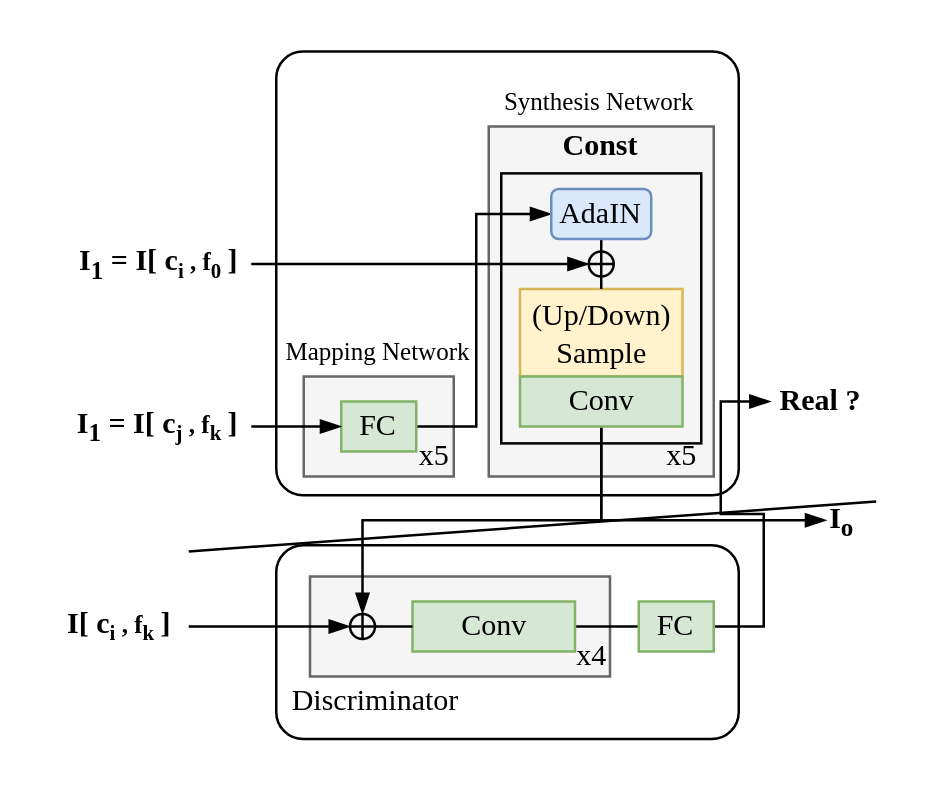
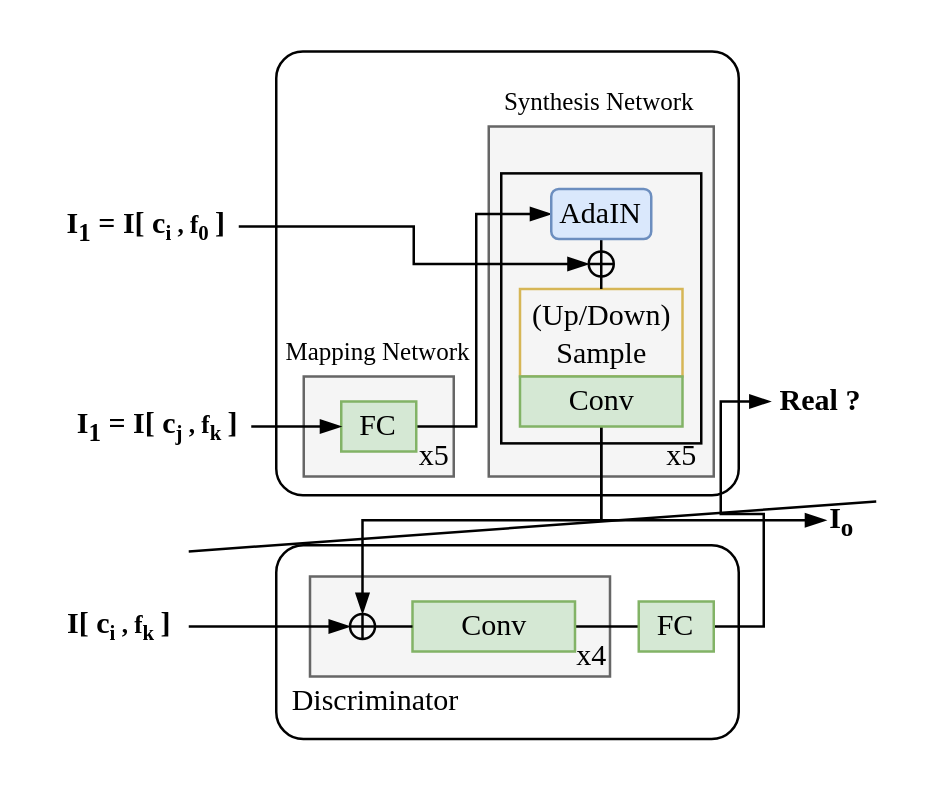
node "Const": removed
node "I1 = I[ ci , f0 ]": moved (151, 264) -> (139, 226)
node "(Up/Down) Sample": fillcolor #fff2cc -> #f5f5f5
